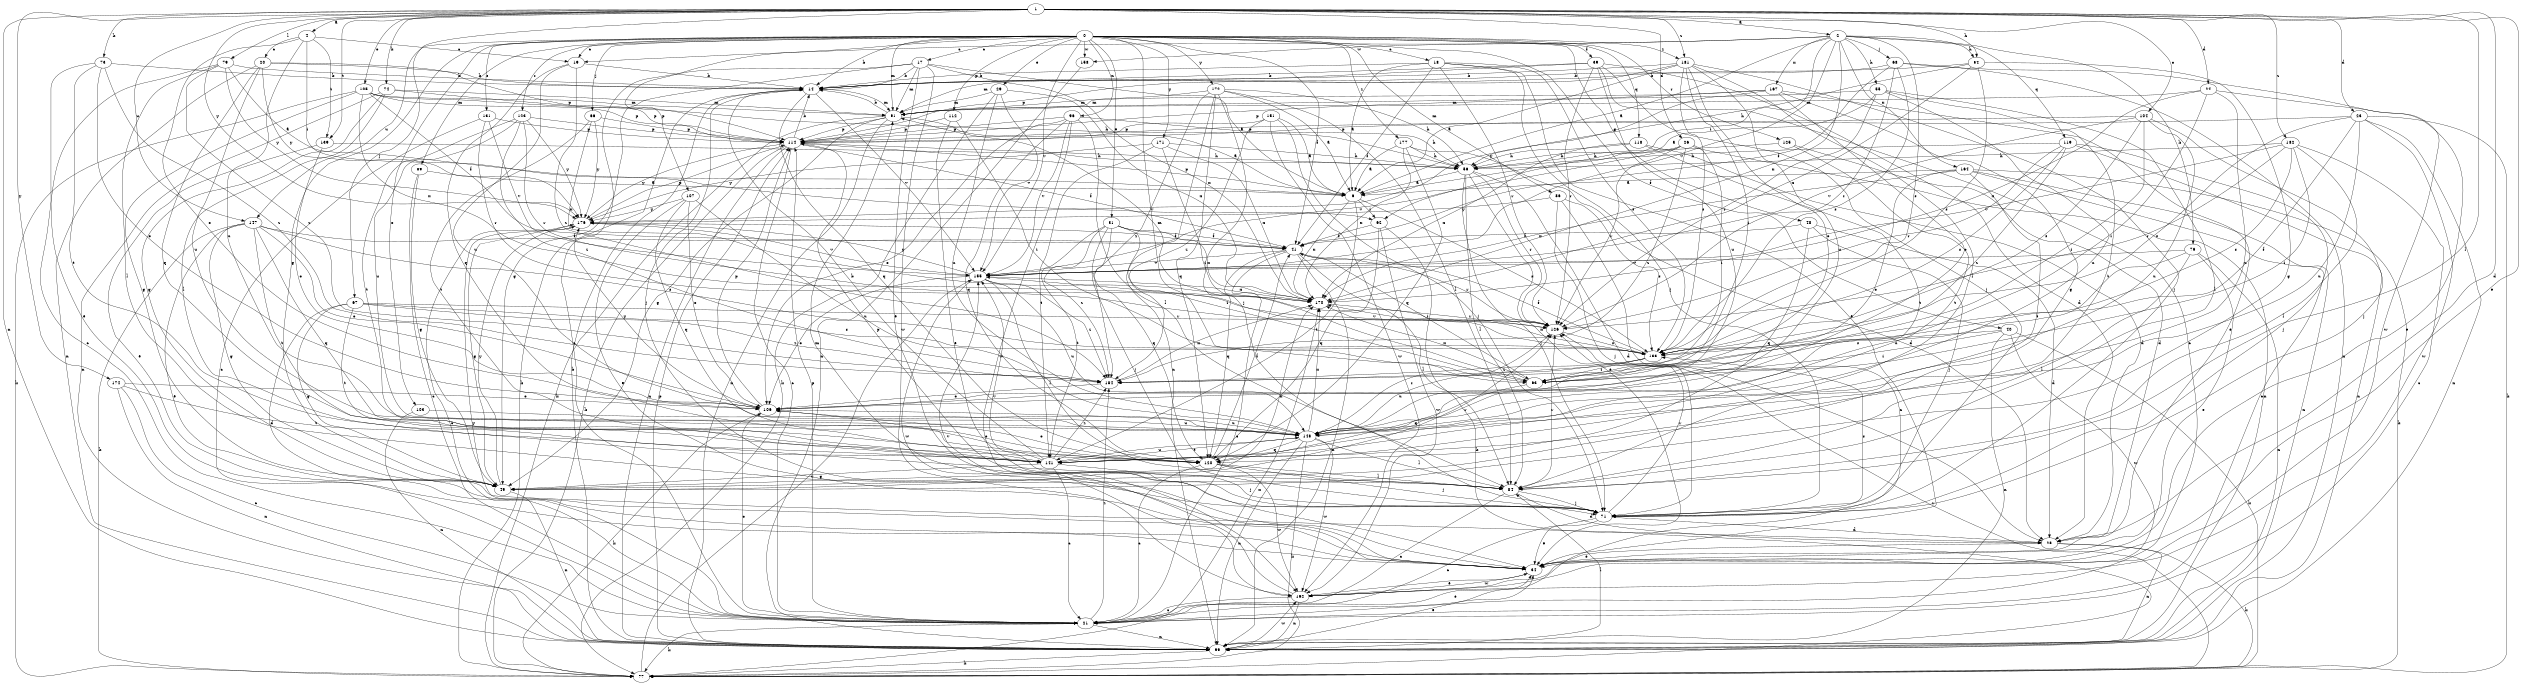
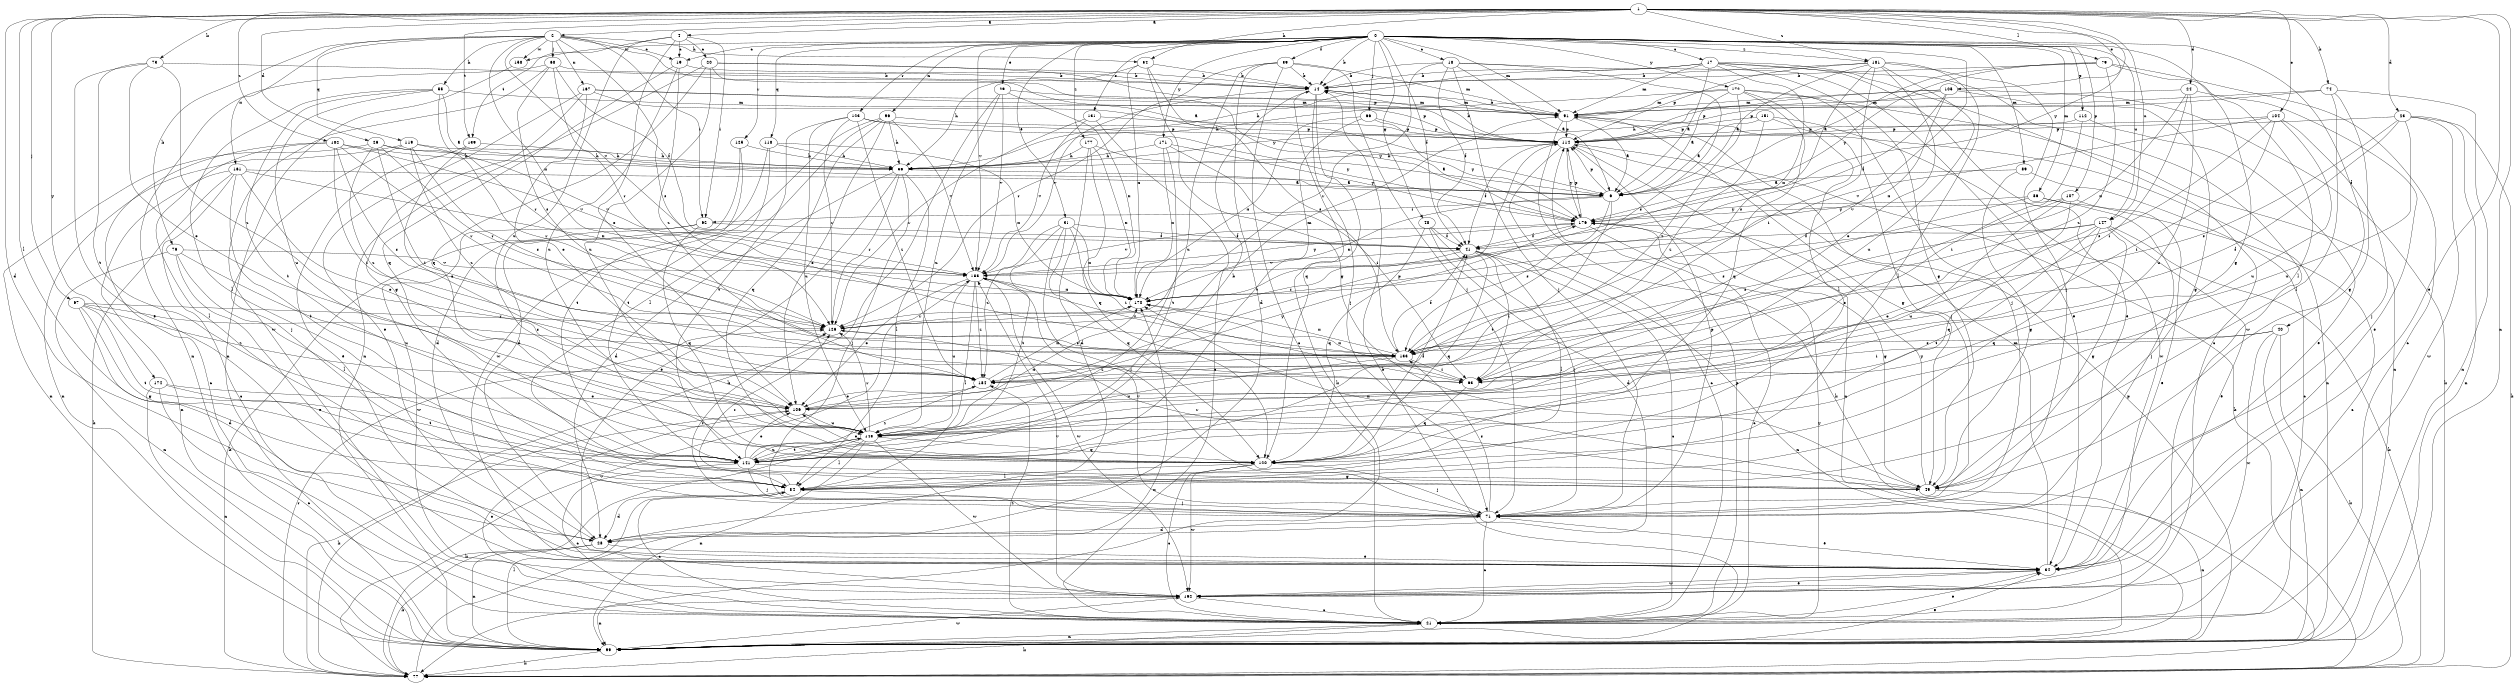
edge "17" -> "56": added, label "h"
node "164": label "164" -> "161"
node "103": removed
